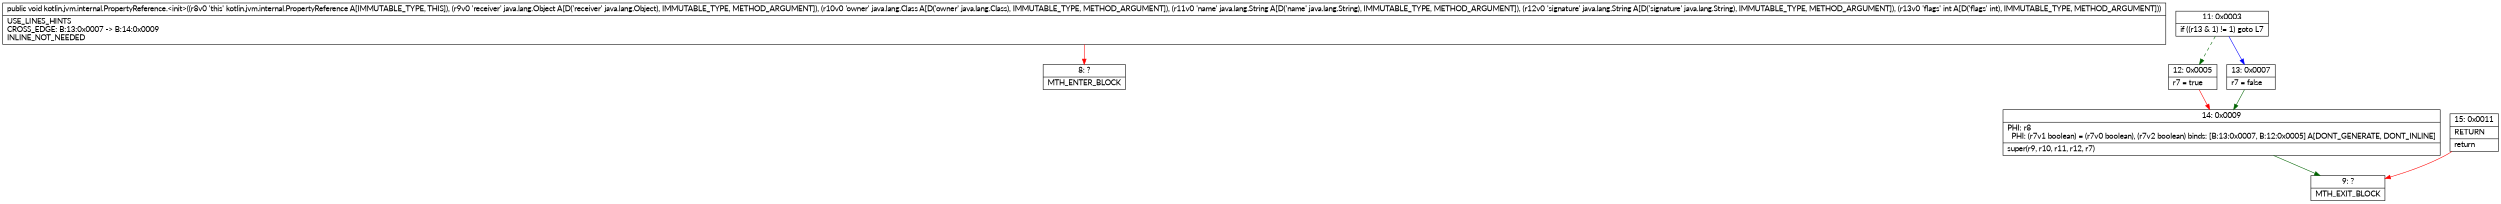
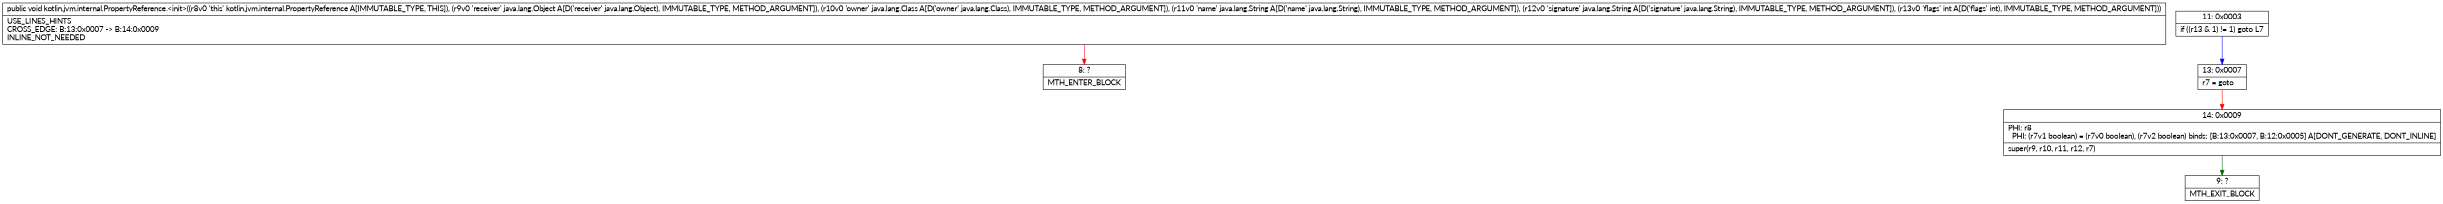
node "12: 0x0005": removed
node "13: 0x0007": text "r7 = false" -> "r7 = goto"
edge "13: 0x0007" -> "14: 0x0009": color darkgreen -> red
node "15: 0x0011": removed
